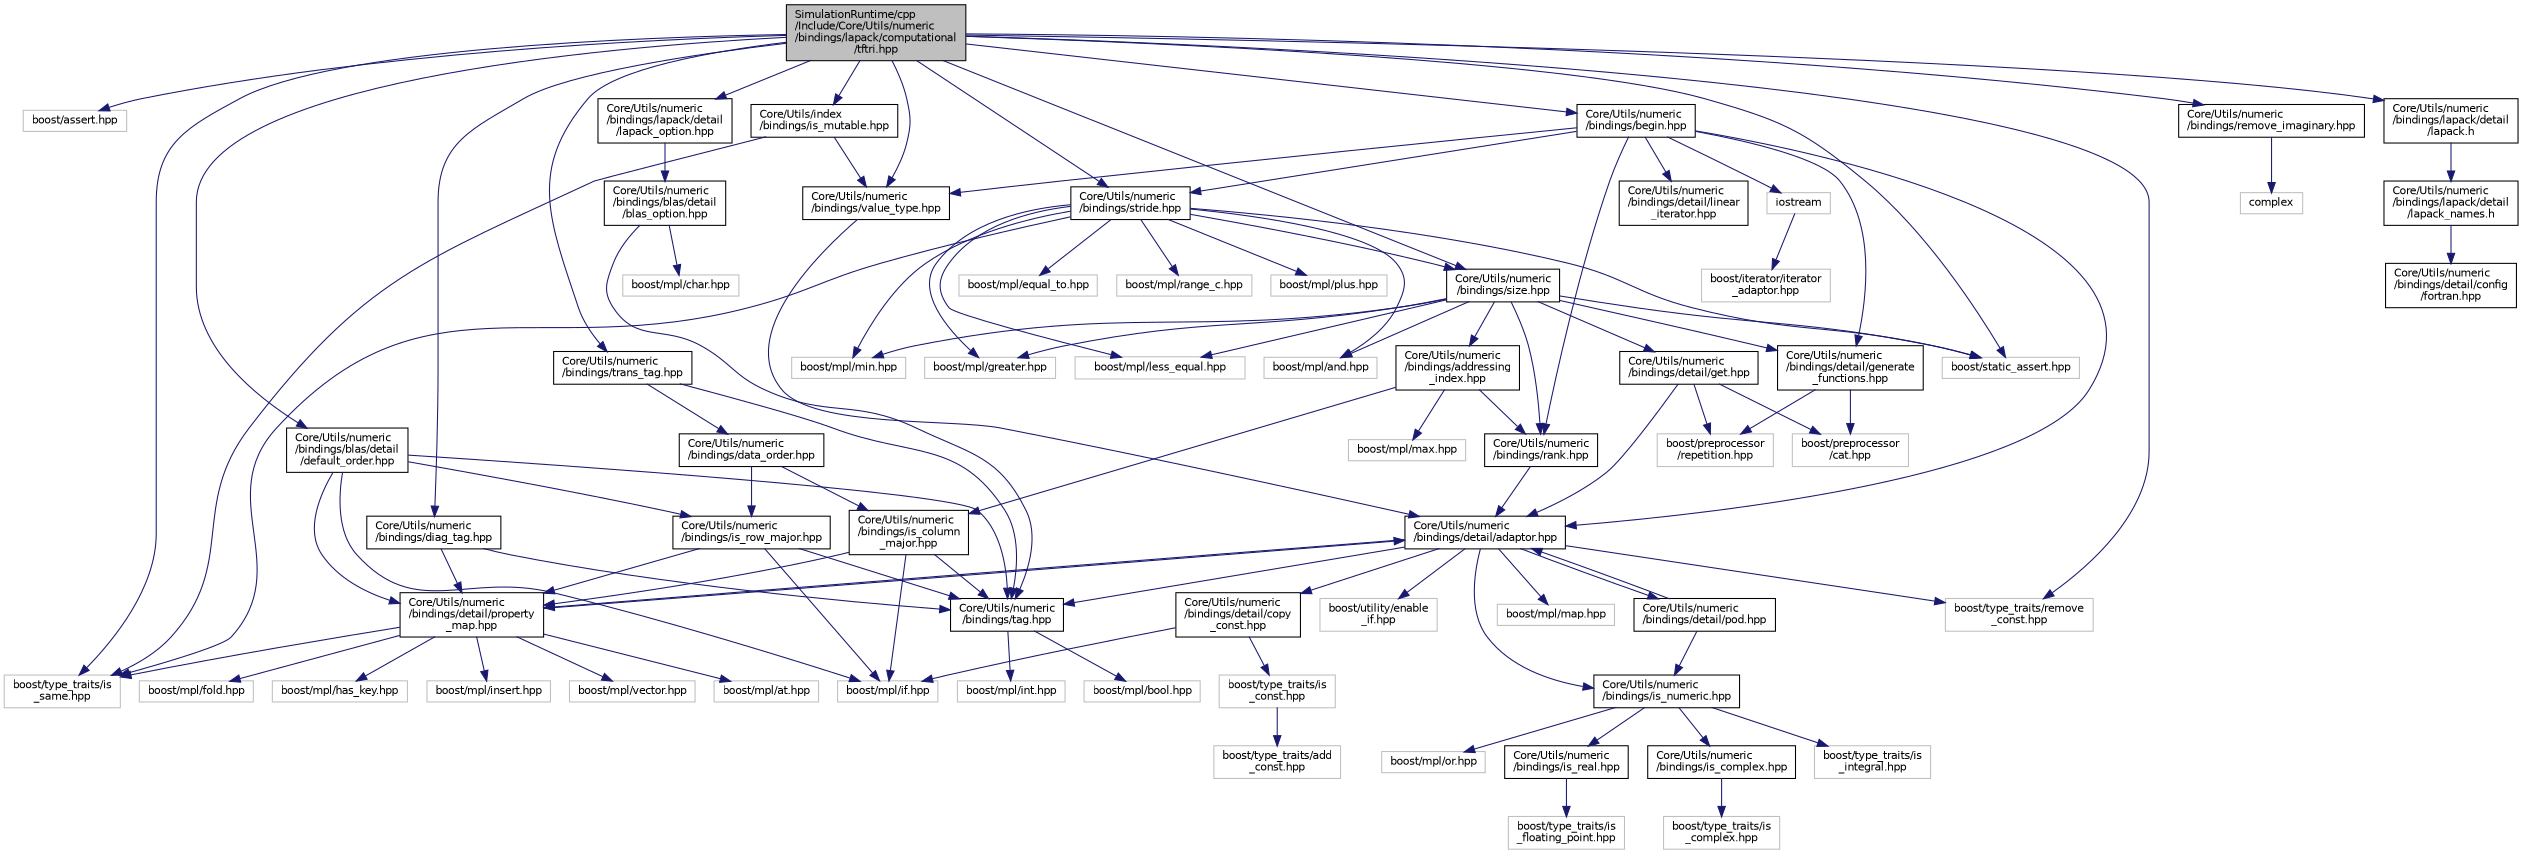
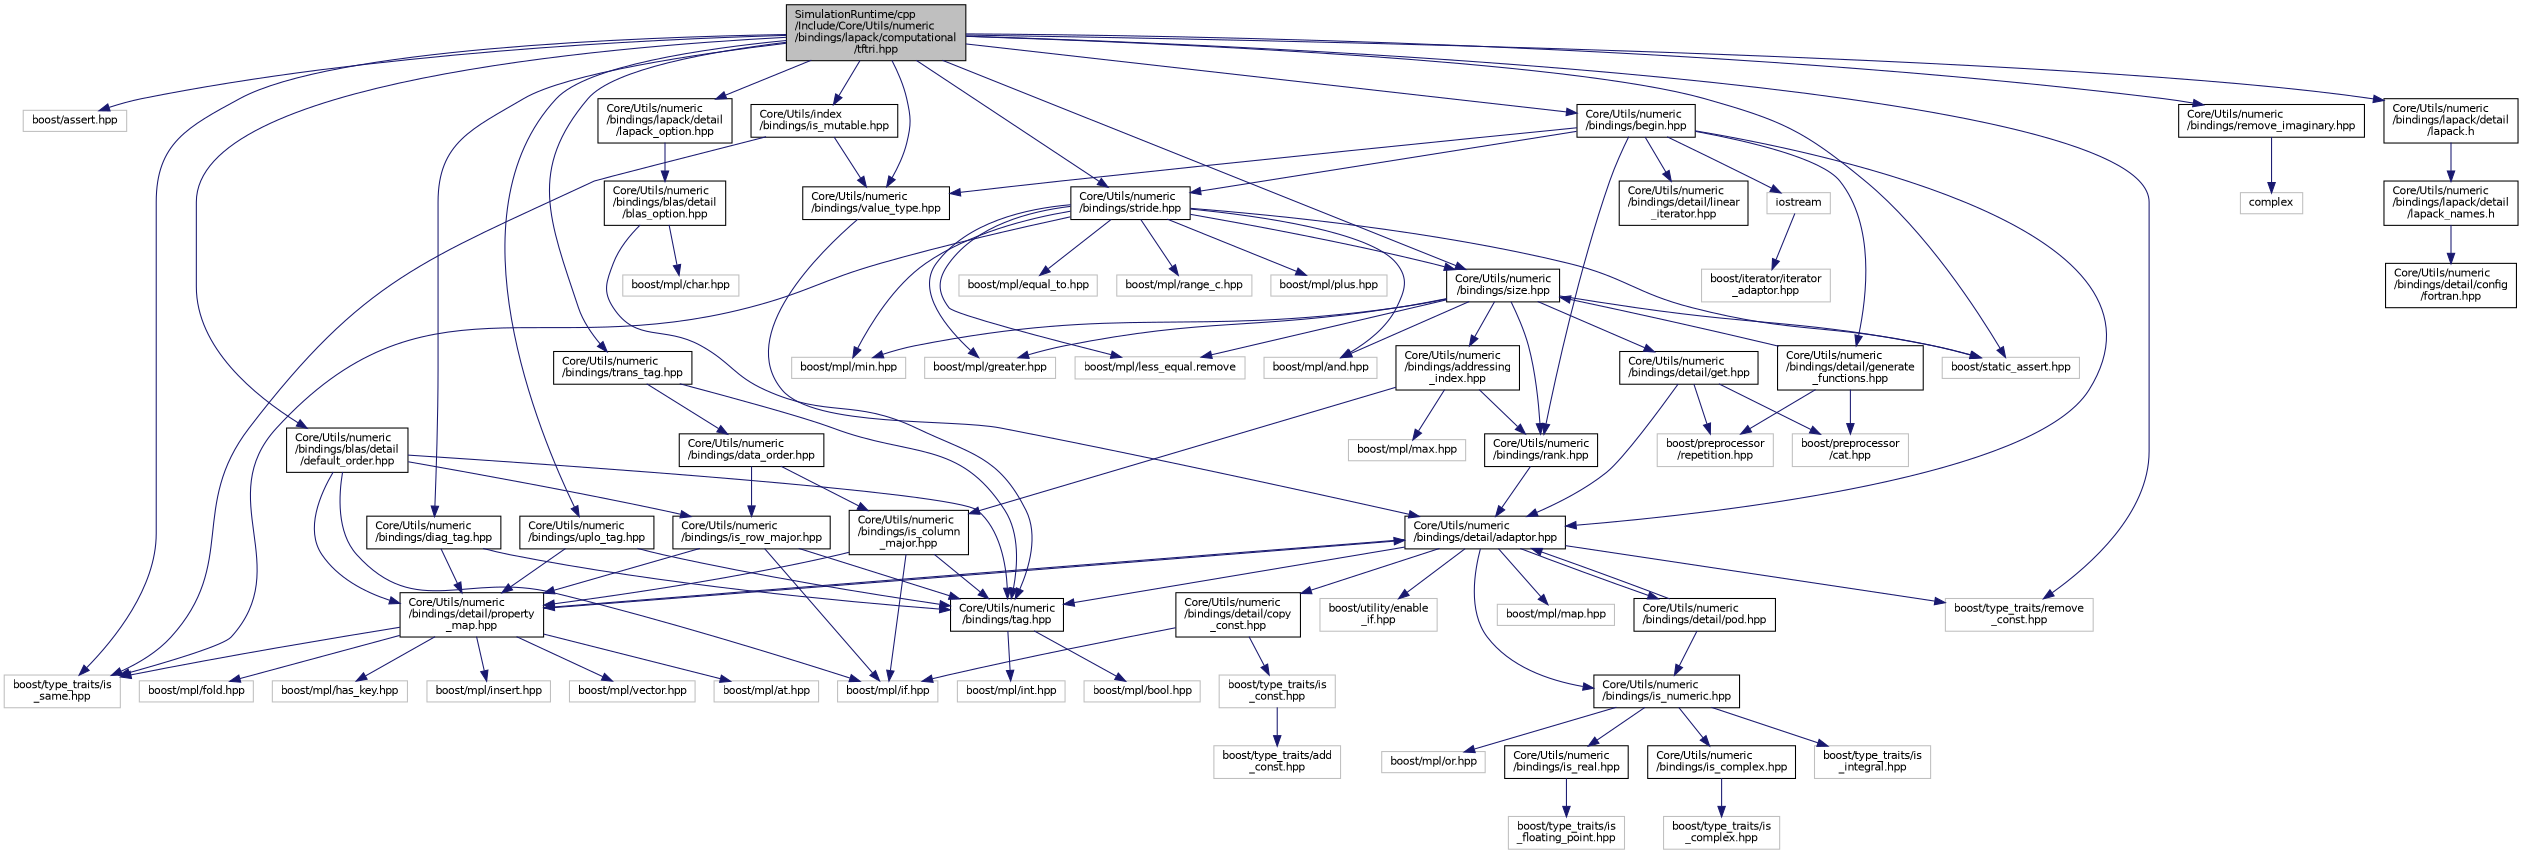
edge "Core/Utils/numeric /bindings/size.hpp" -> "Core/Utils/numeric /bindings/detail/generate _functions.hpp": reversed
node "boost/mpl/less_equal.hpp": label "boost/mpl/less_equal.hpp" -> "boost/mpl/less_equal.remove"
node "Core/Utils/numeric /bindings/uplo_tag.hpp": added
